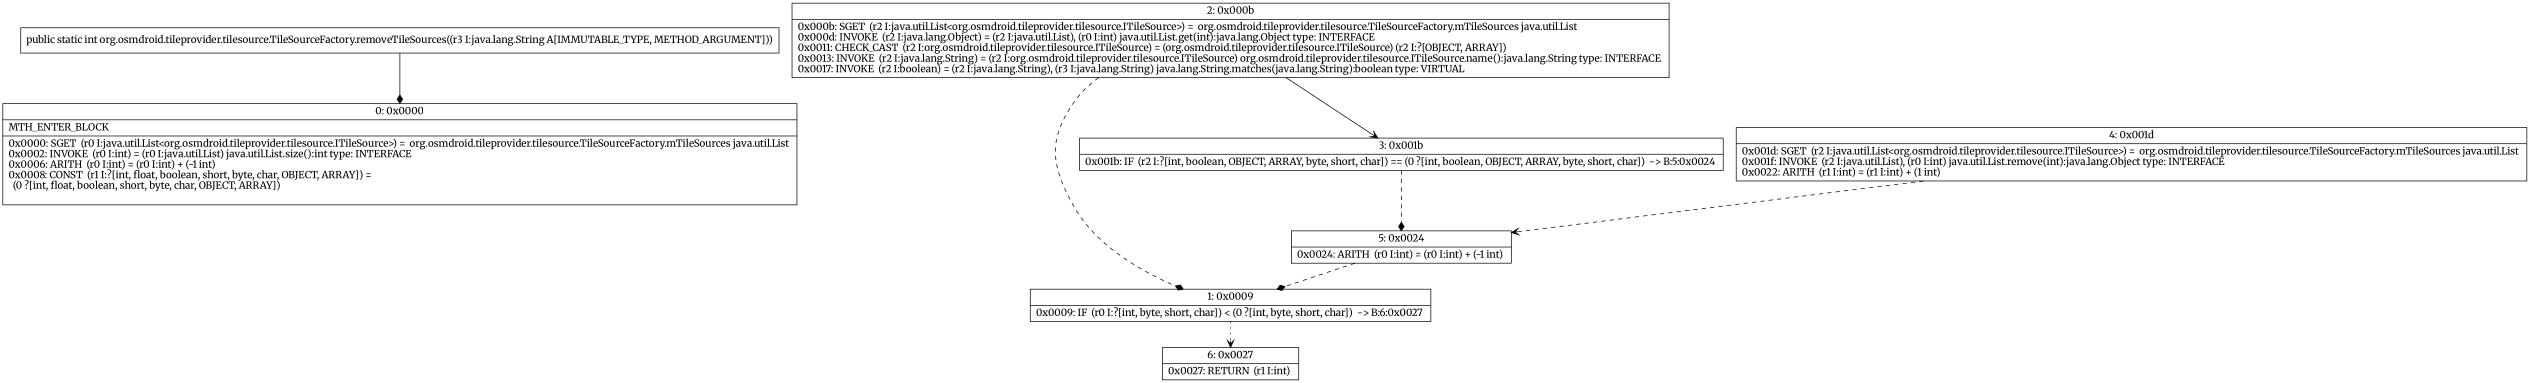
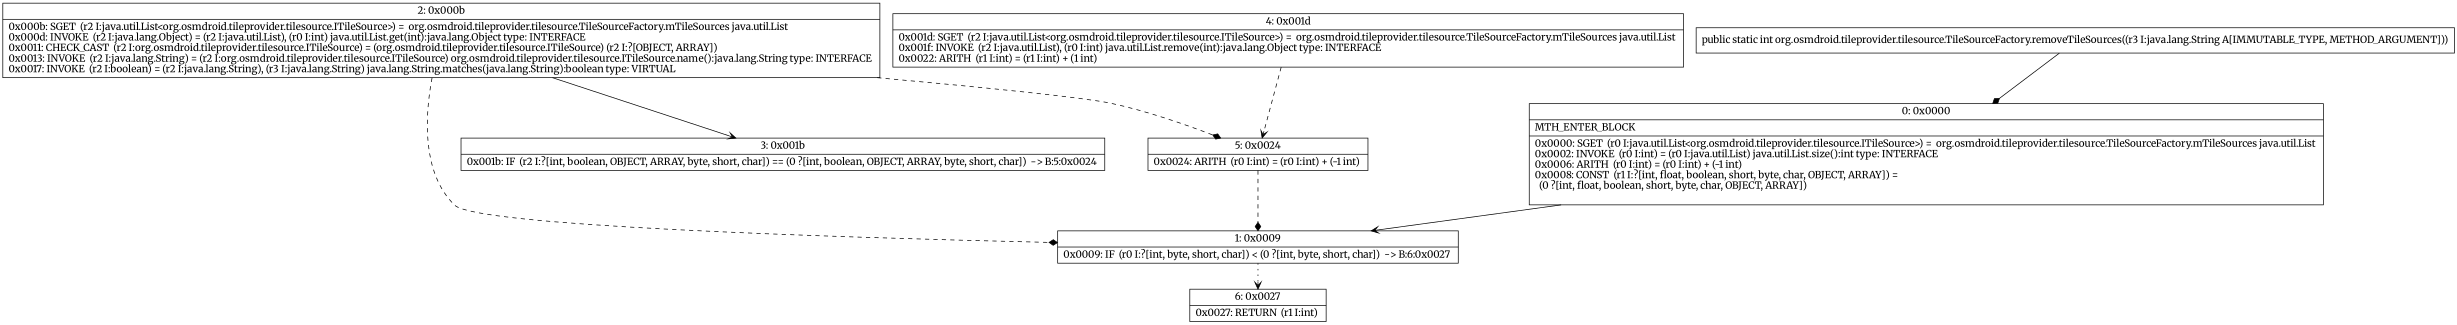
edge "3: 0x001b" -> "5: 0x0024": now "2: 0x000b" -> "5: 0x0024"
edge "0: 0x0000" -> "1: 0x0009": added
